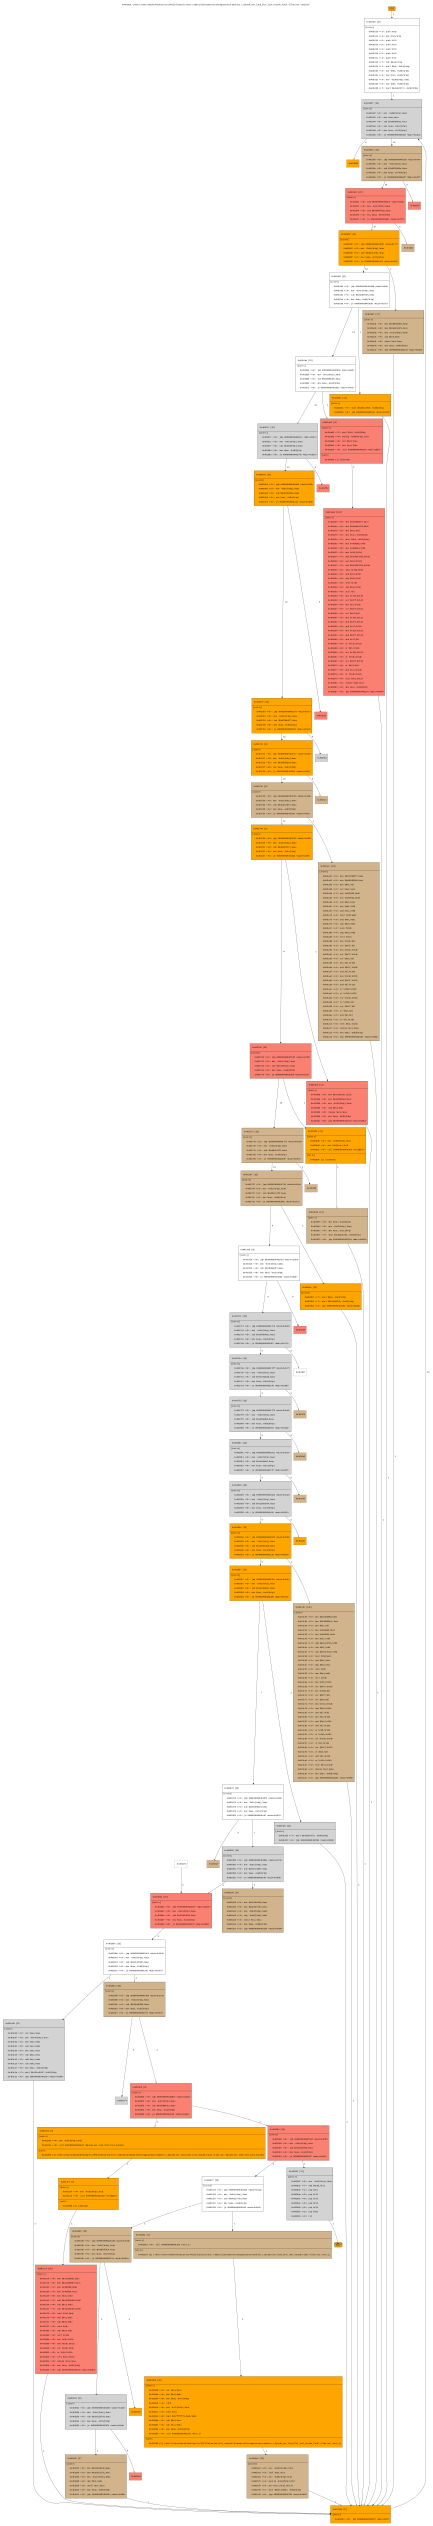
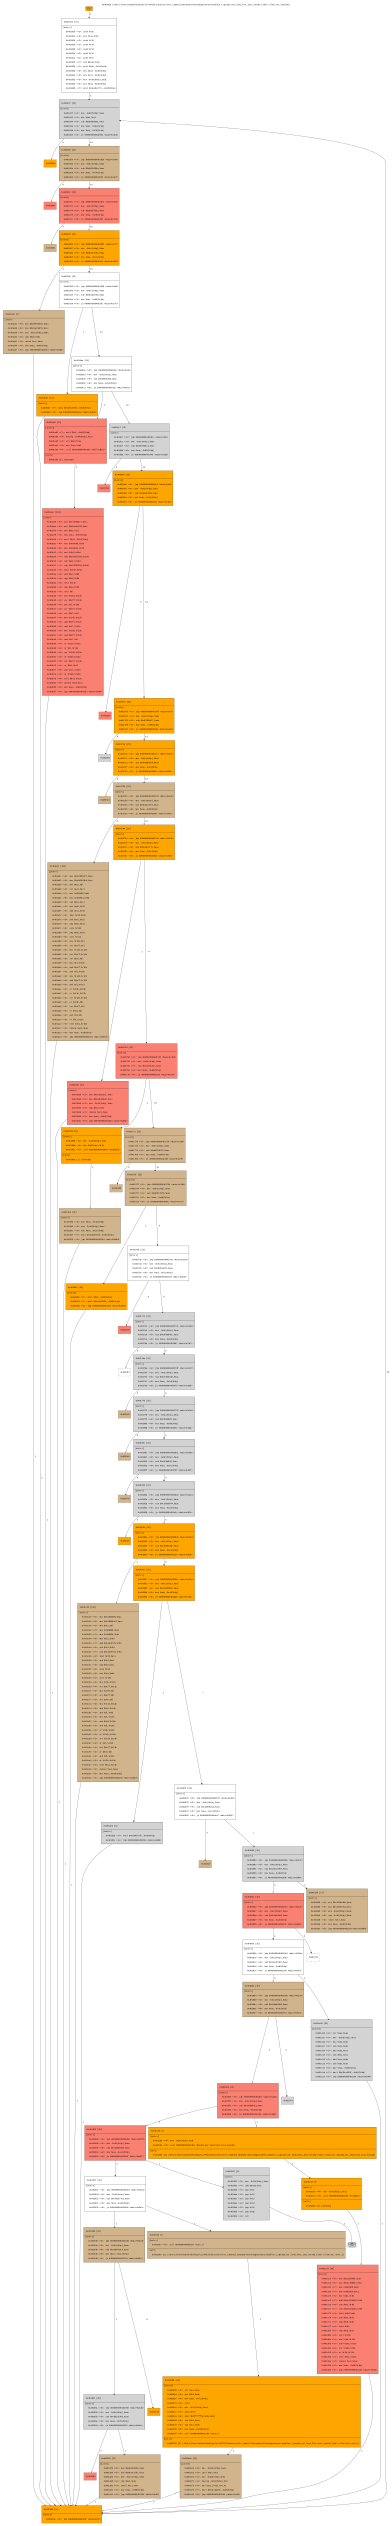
edge "0x40217b" -> "0x4018a2 [25]": reversed
edge "0x401cbf [9]" -> "0x401cc8 [93]": arrowhead tee -> onormal
node "Exit": fillcolor orange -> lightgrey
